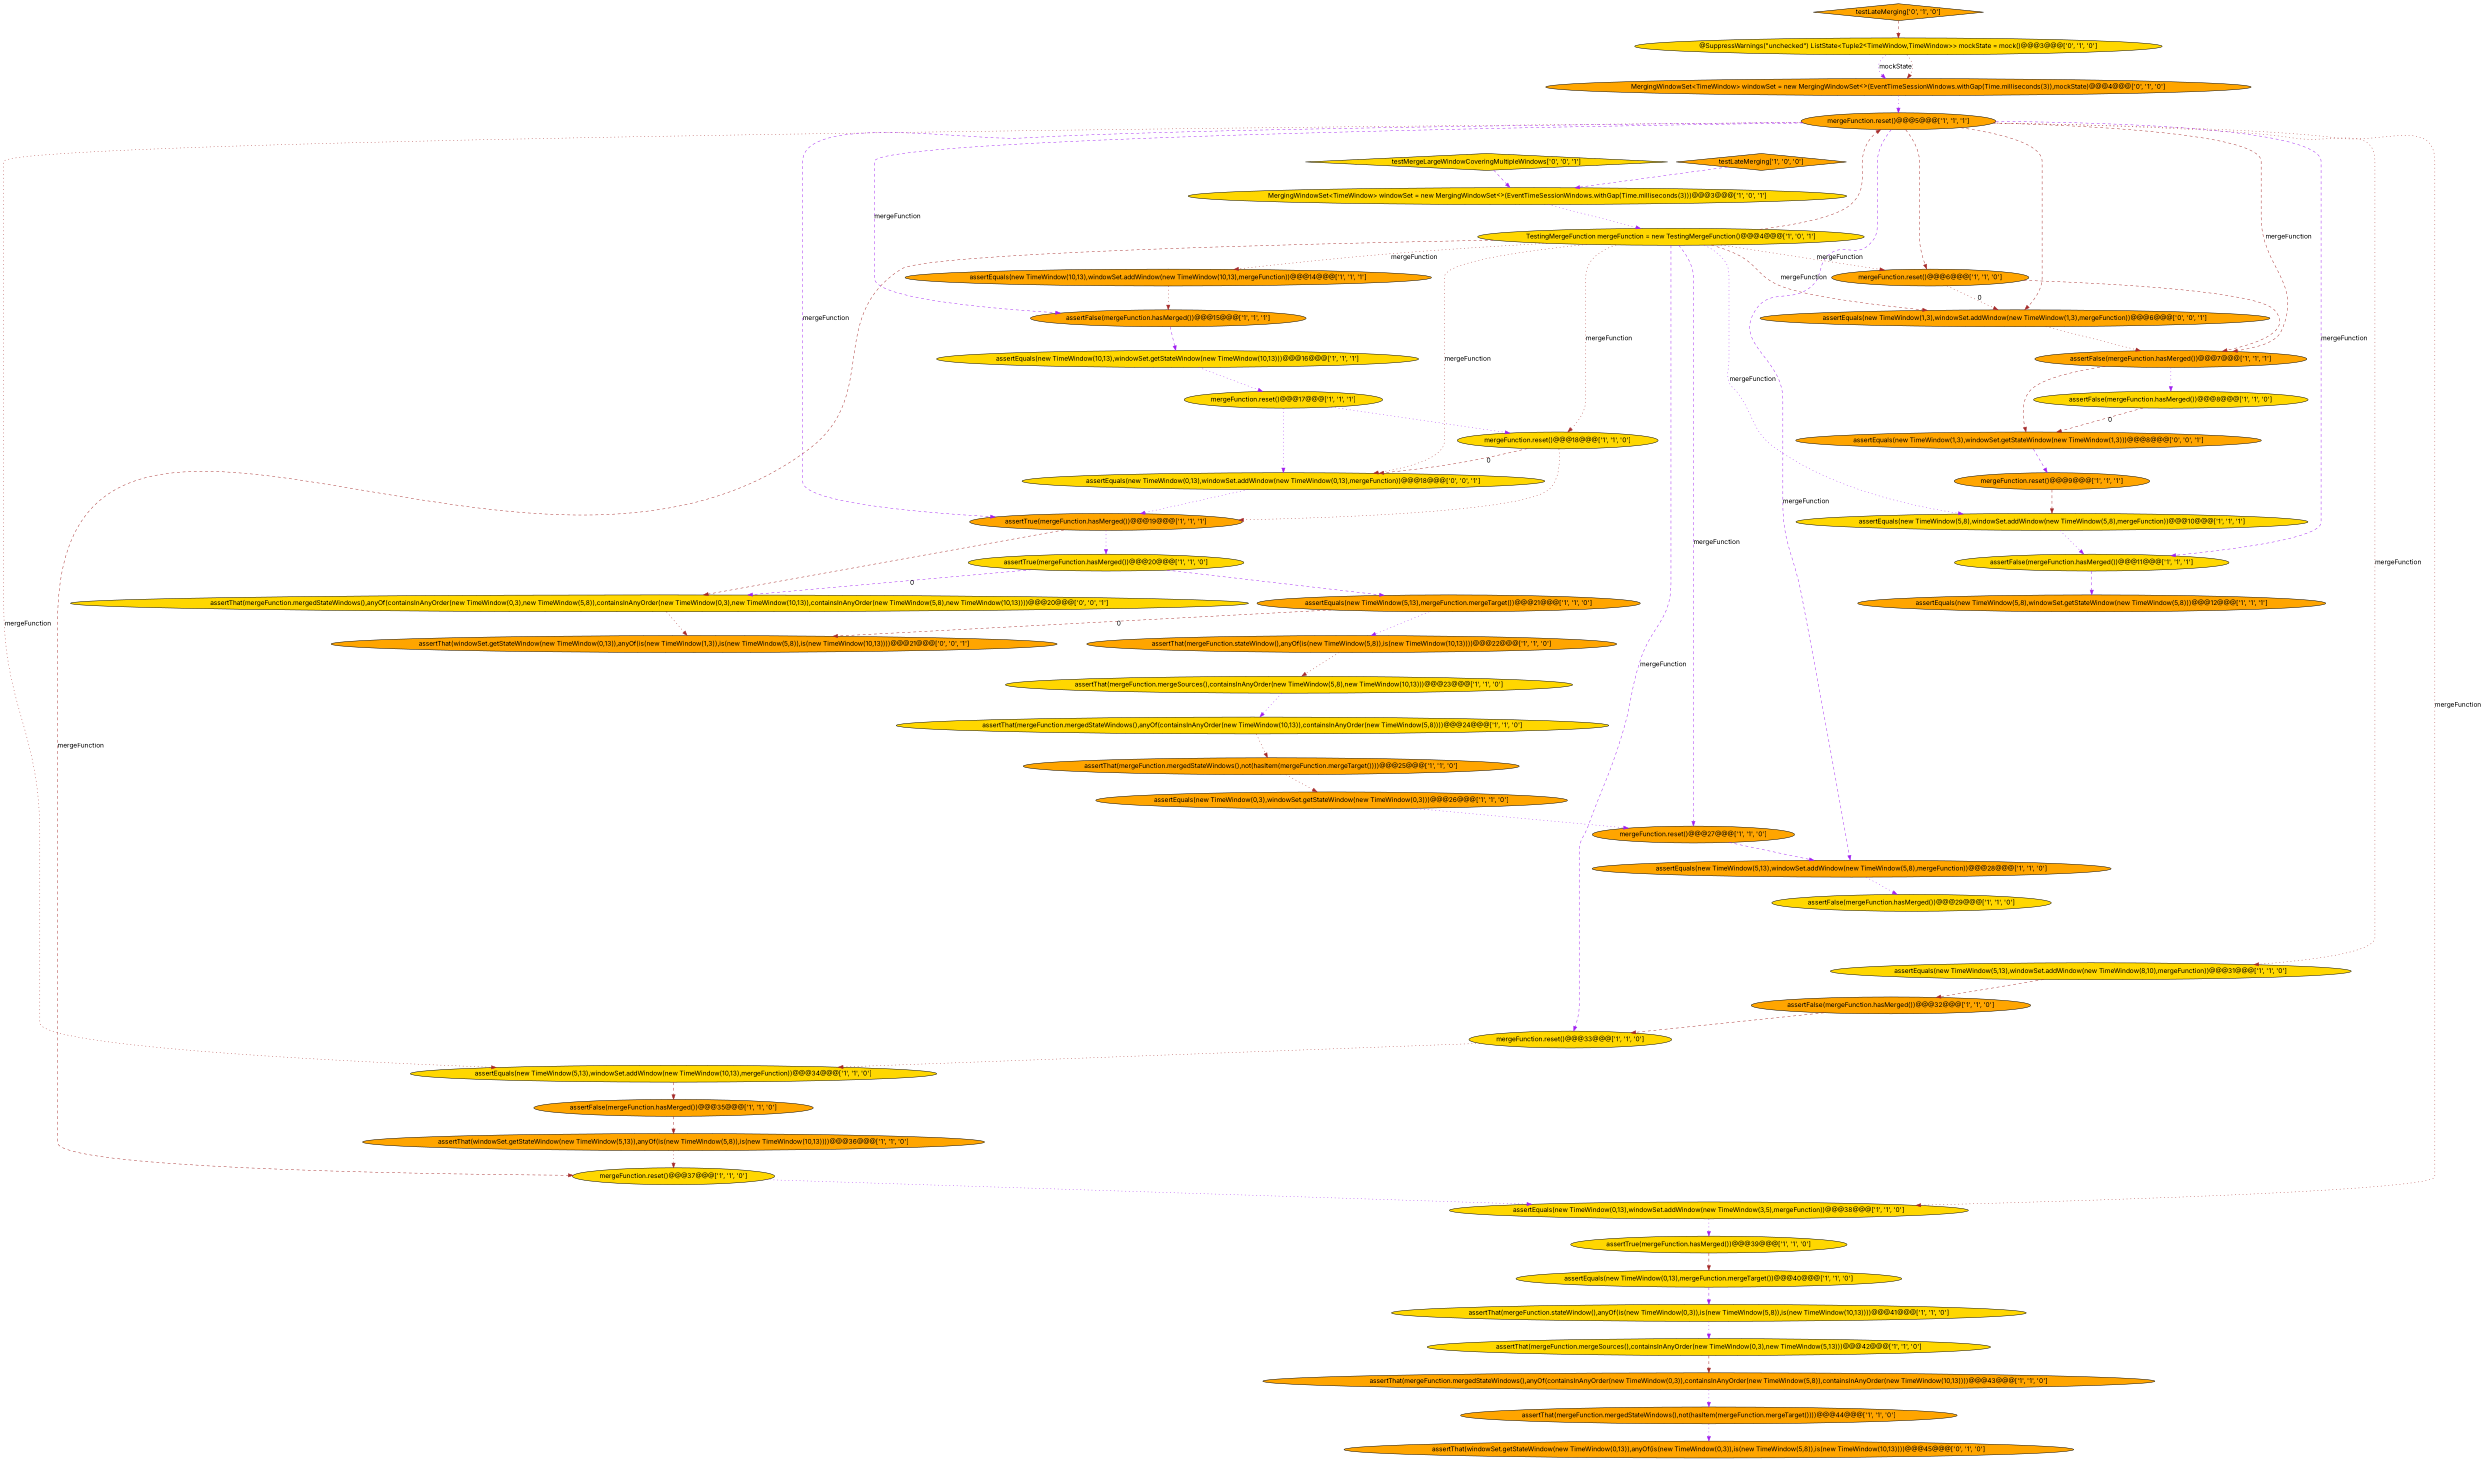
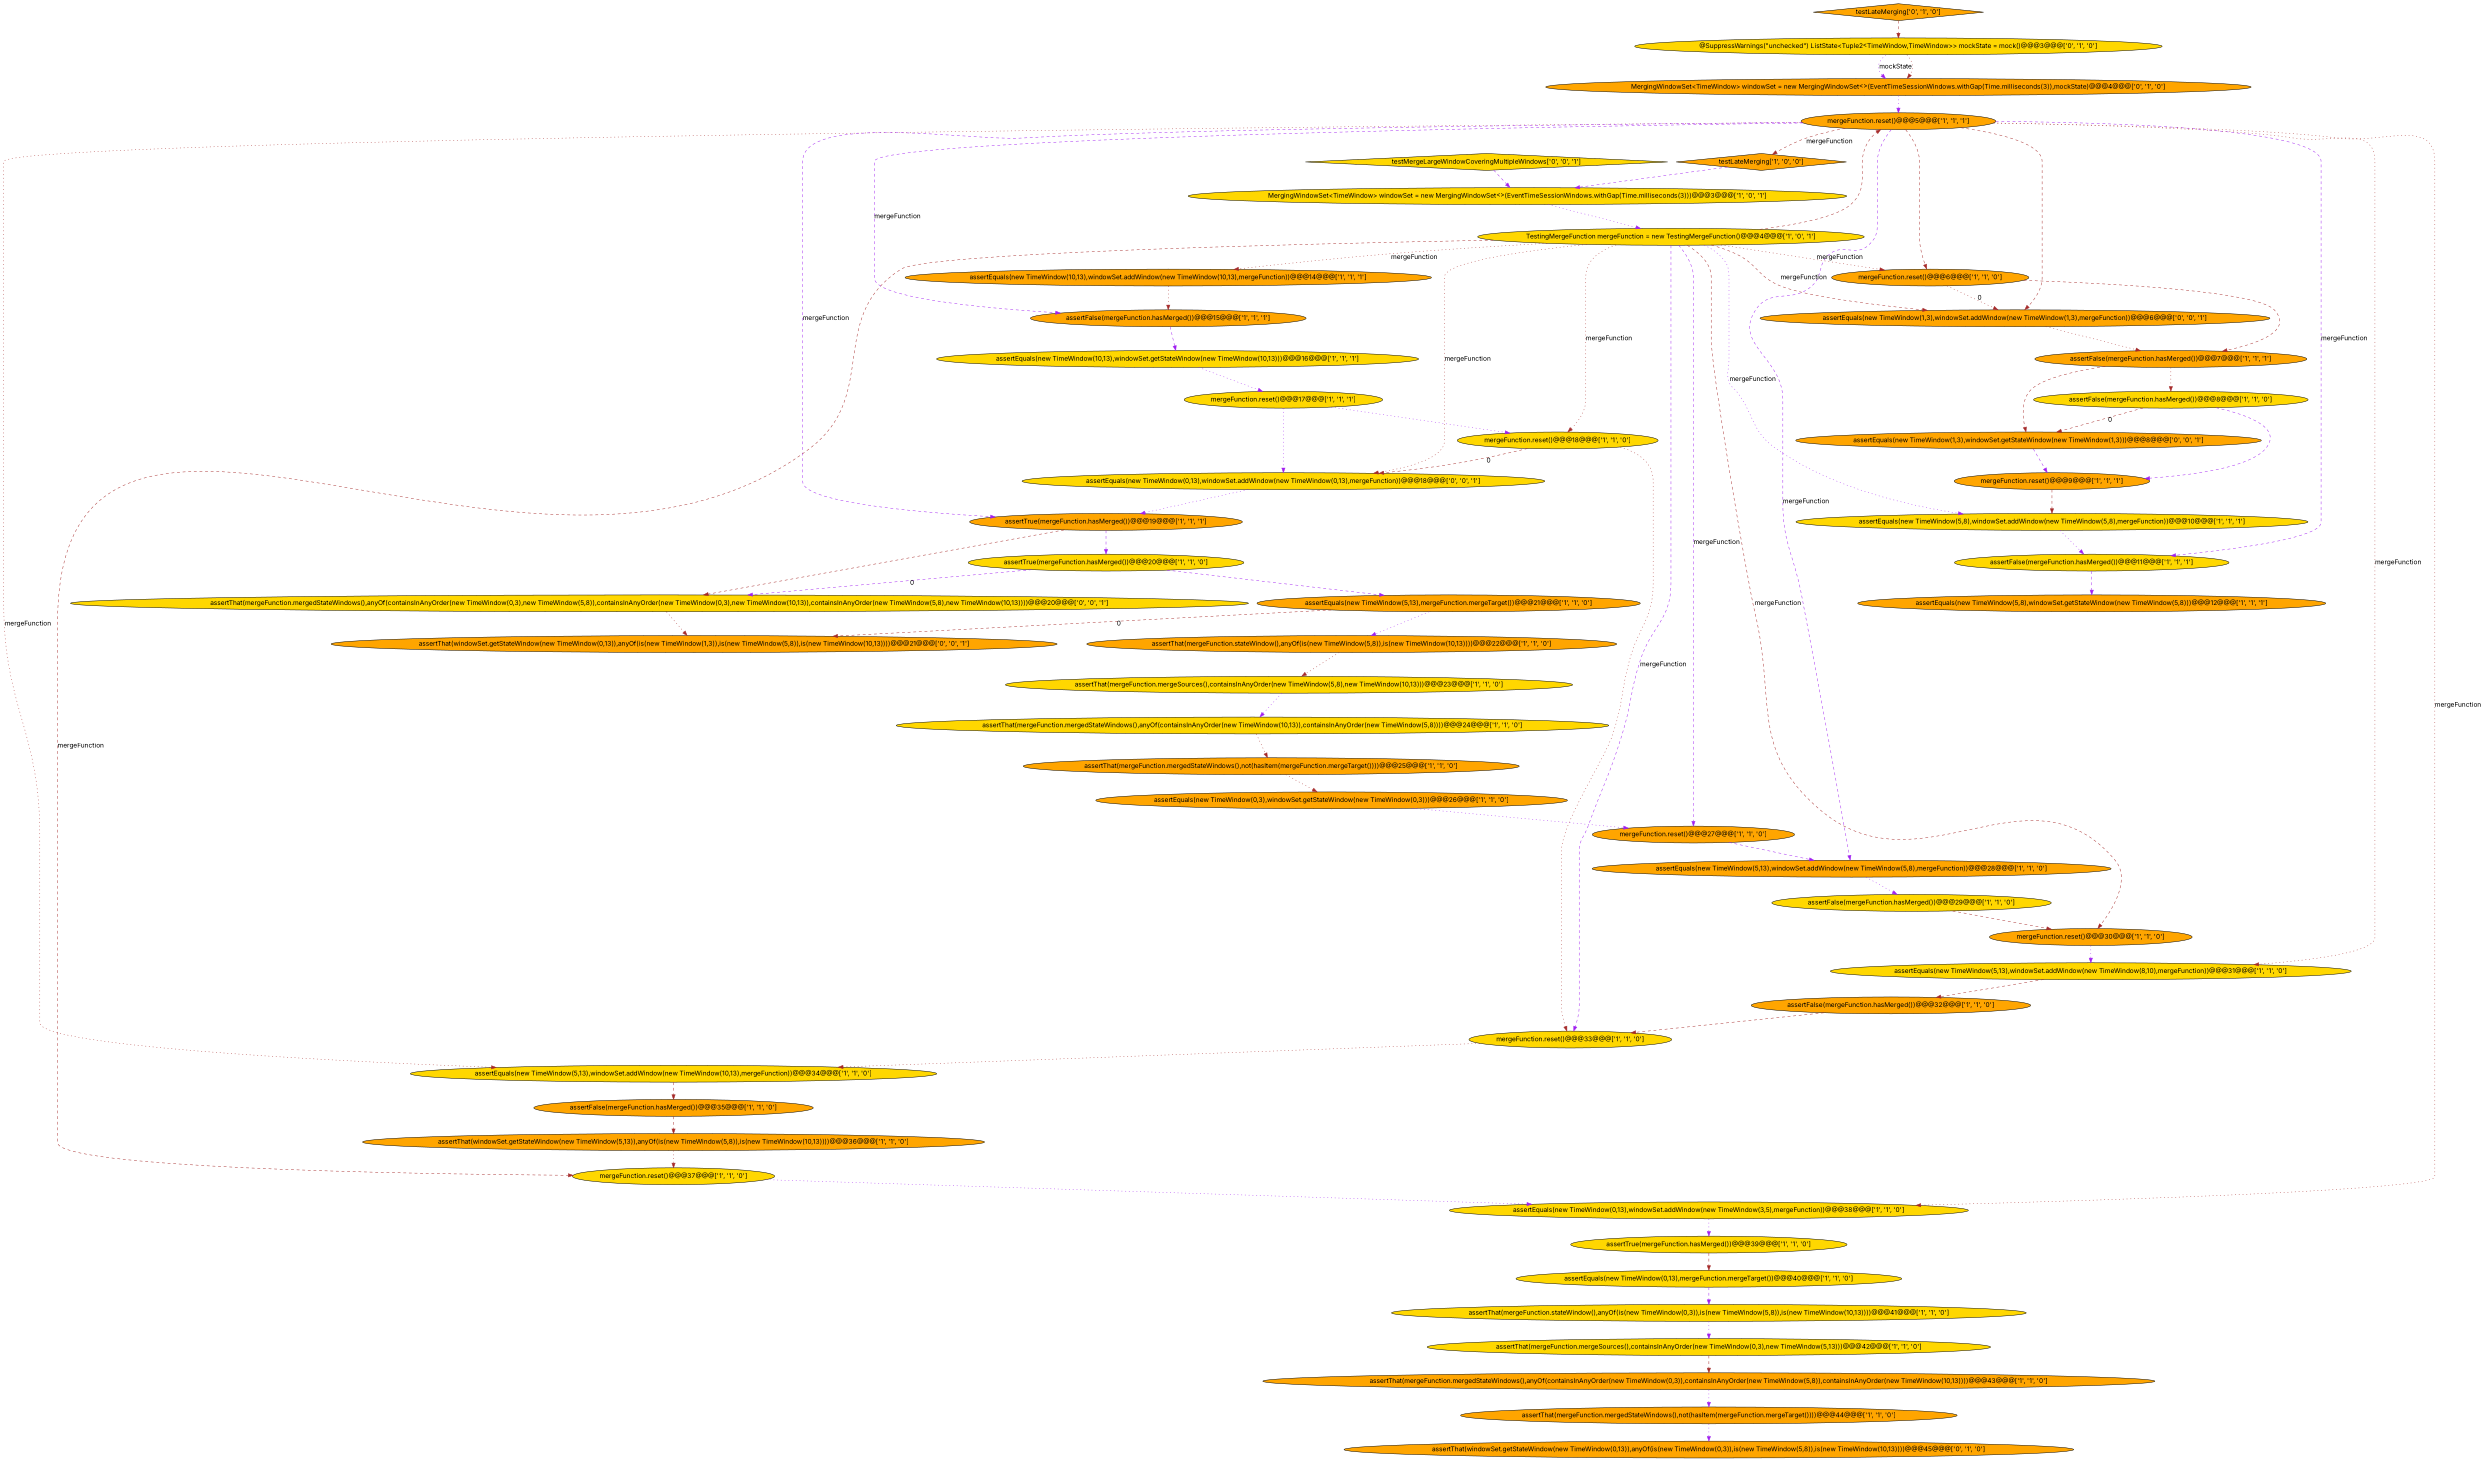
edge "mergeFunction.reset()@@@5@@@['1', '1', '1']" -> "assertFalse(mergeFunction.hasMerged())@@@7@@@['1', '1', '1']": now "mergeFunction.reset()@@@5@@@['1', '1', '1']" -> "testLateMerging['1', '0', '0']"
edge "assertFalse(mergeFunction.hasMerged())@@@7@@@['1', '1', '1']" -> "assertFalse(mergeFunction.hasMerged())@@@8@@@['1', '1', '0']": color purple -> brown
edge "assertFalse(mergeFunction.hasMerged())@@@8@@@['1', '1', '0']" -> "mergeFunction.reset()@@@9@@@['1', '1', '1']": added
edge "mergeFunction.reset()@@@18@@@['1', '1', '0']" -> "assertTrue(mergeFunction.hasMerged())@@@19@@@['1', '1', '1']": now "mergeFunction.reset()@@@18@@@['1', '1', '0']" -> "mergeFunction.reset()@@@33@@@['1', '1', '0']"
edge "assertTrue(mergeFunction.hasMerged())@@@19@@@['1', '1', '1']" -> "assertTrue(mergeFunction.hasMerged())@@@20@@@['1', '1', '0']": style dotted -> dashed
node "mergeFunction.reset()@@@30@@@['1', '1', '0']": added
